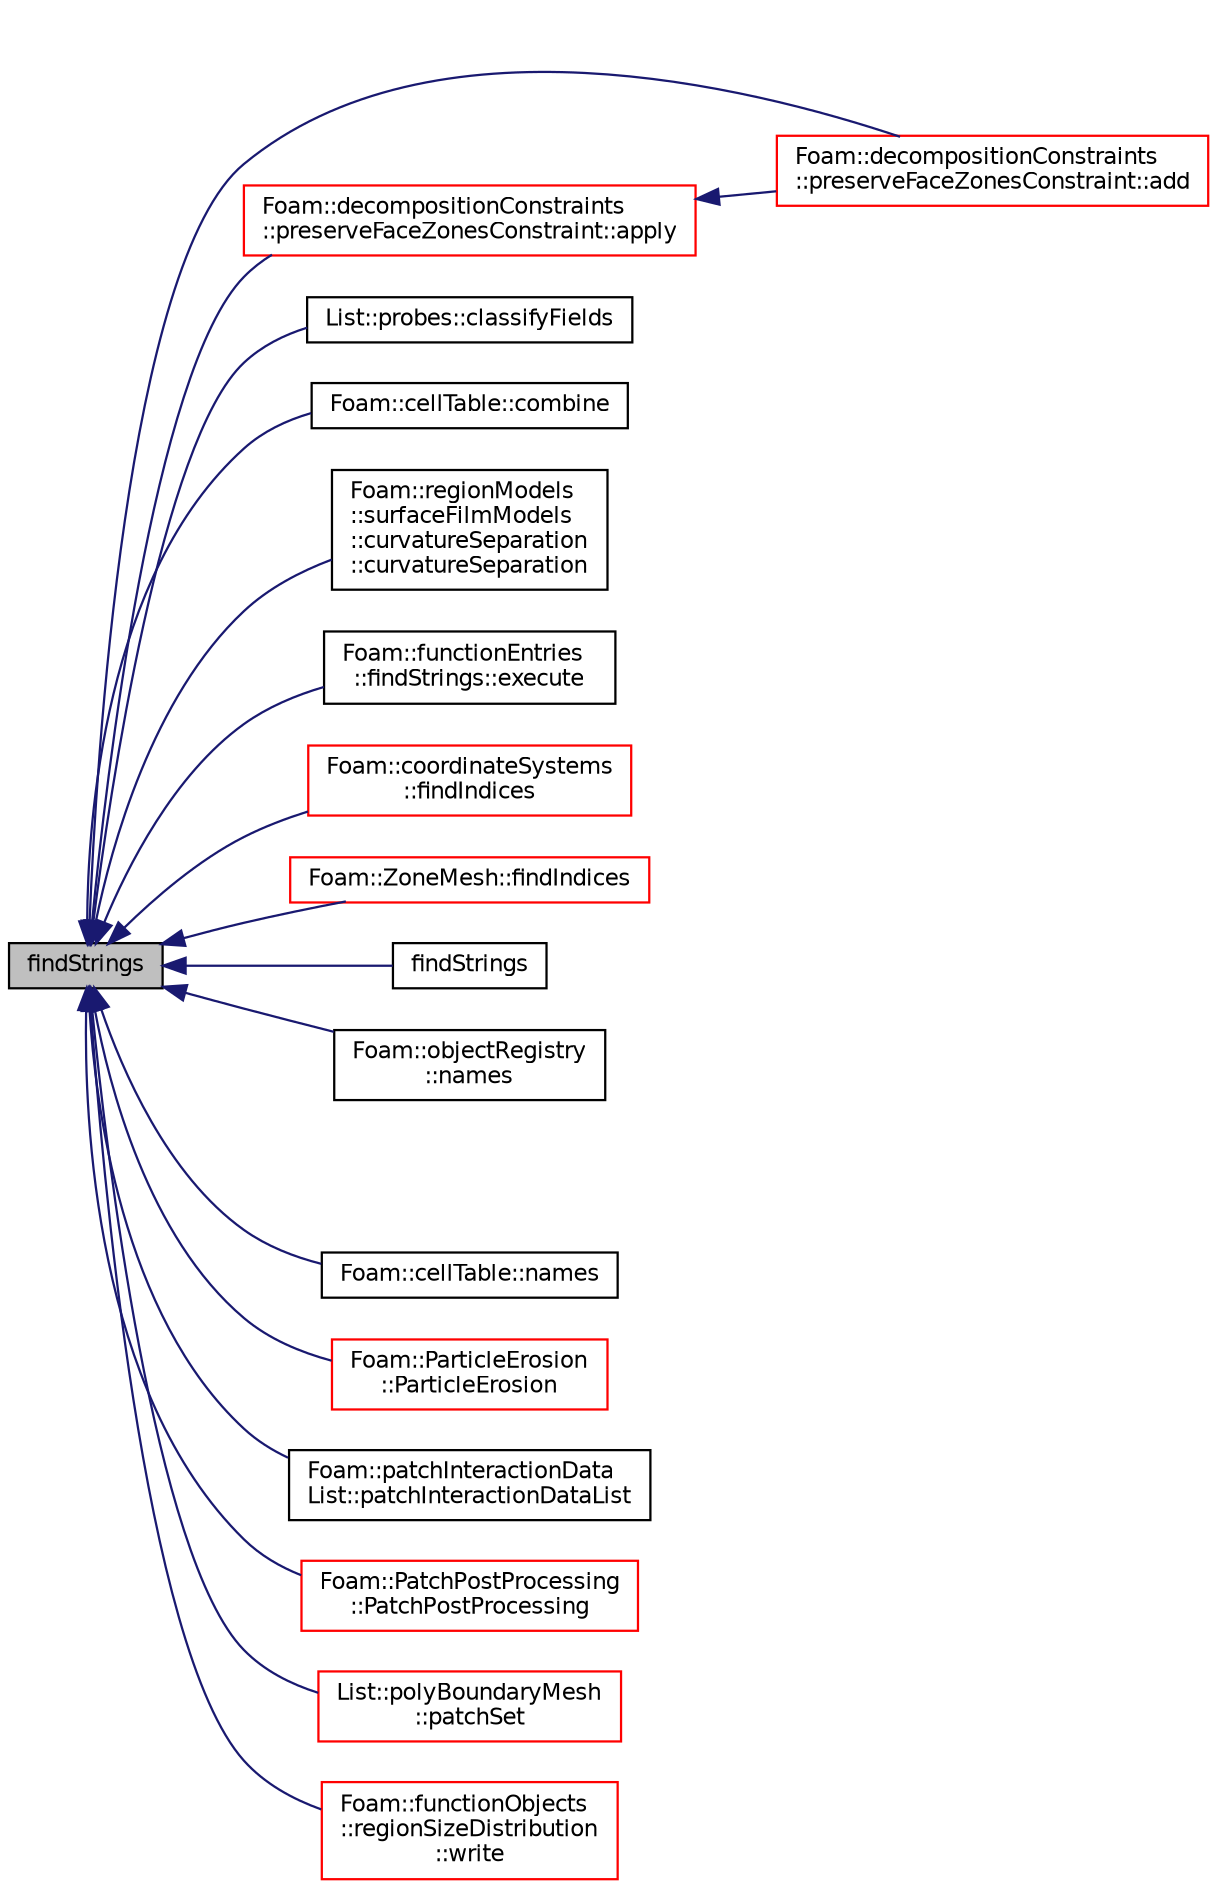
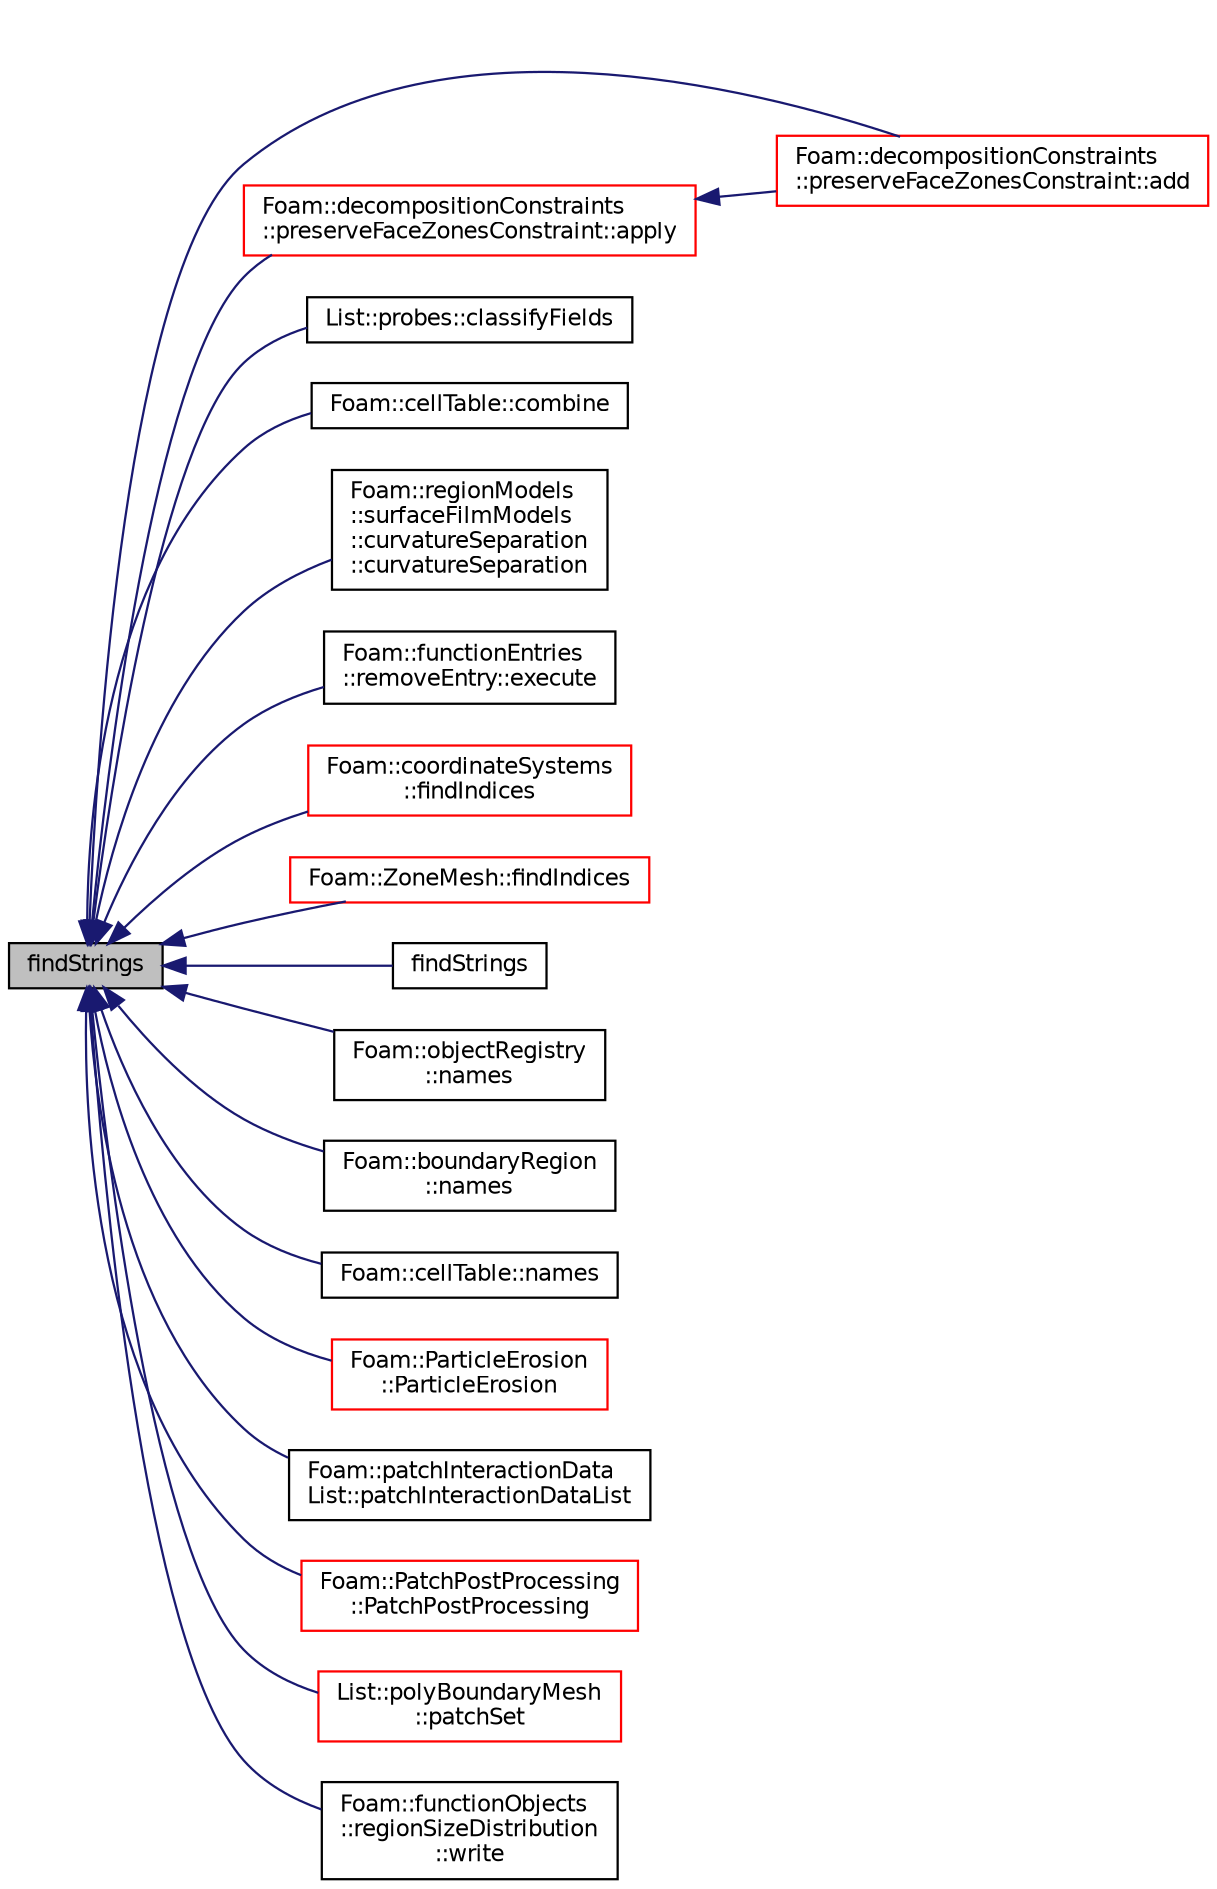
node "Foam::functionEntries ::findStrings::execute": label "Foam::functionEntries ::findStrings::execute" -> "Foam::functionEntries ::removeEntry::execute"
node "Foam::boundaryRegion ::names": added
node "Foam::functionObjects ::regionSizeDistribution ::write": color red -> black
